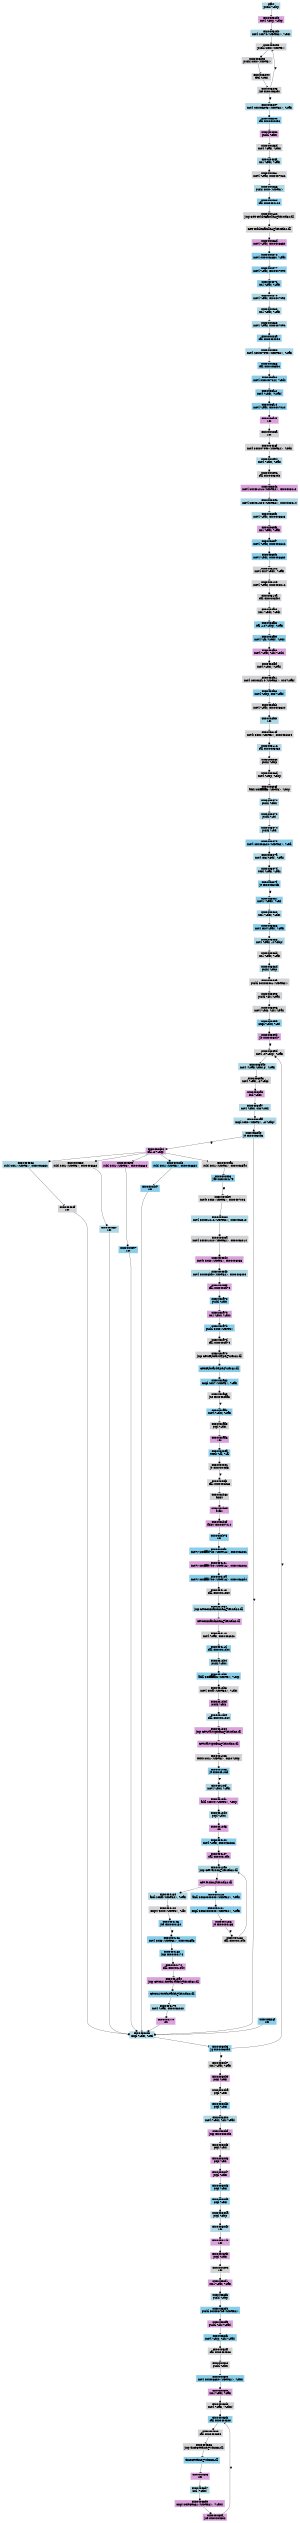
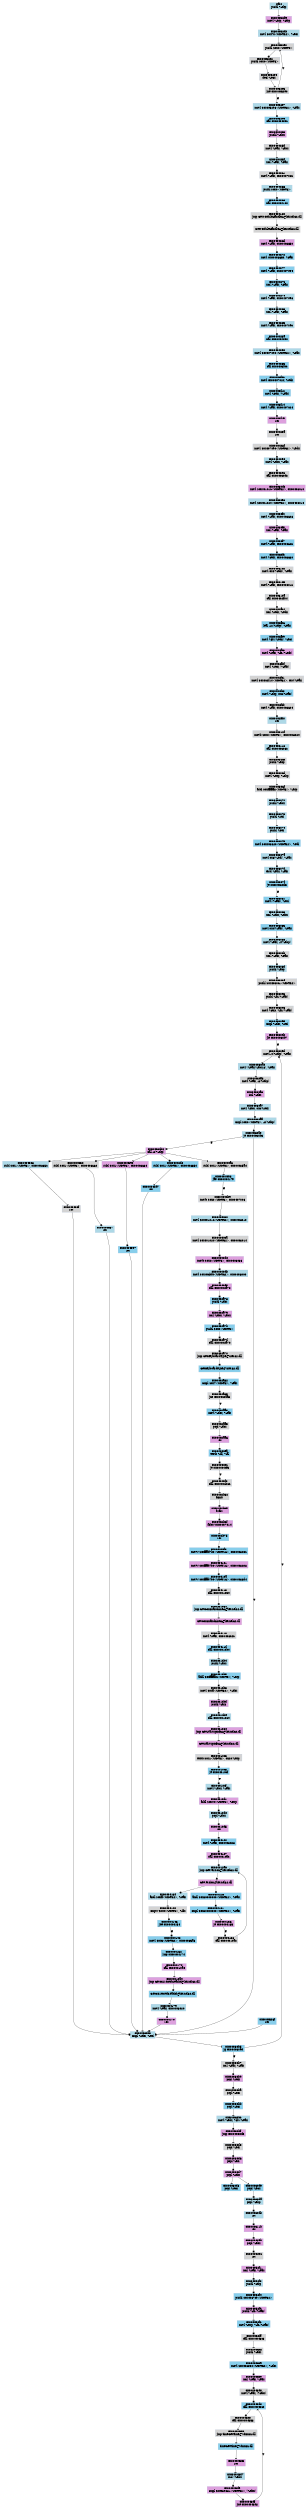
edge "0x0040310a call 0x00402fb4" -> "0x00402fb4 xorl %edx, %edx": arrowhead tee -> box
edge "0x004030d8 popl %ecx" -> "0x004030d9 popl %ecx": now "0x004030d7 popl %ebx" -> "0x004030d9 popl %ecx"
